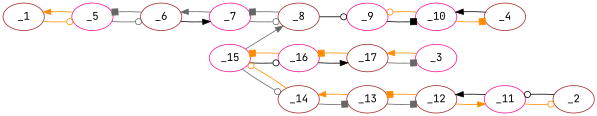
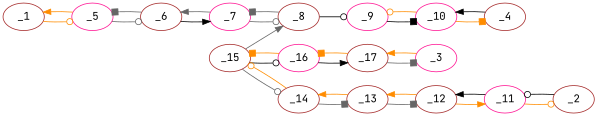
node "_15": color deeppink -> brown
edge "_12" -> "_13": arrowhead box -> normal
